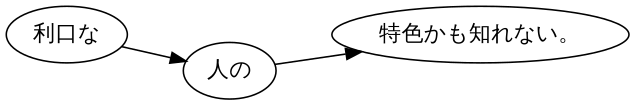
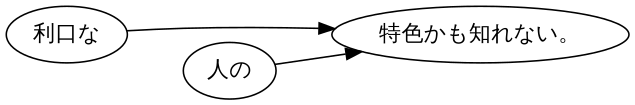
edge "利口な" -> "人の": now "利口な" -> "特色かも知れない。"
